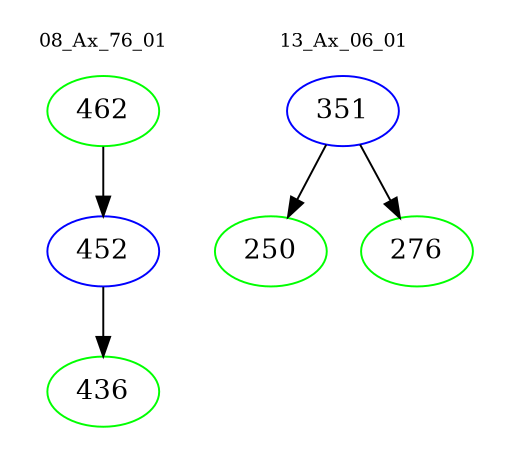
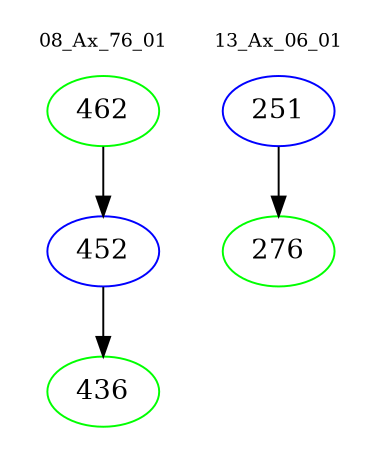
node "351": label "351" -> "251"
node "250": removed
